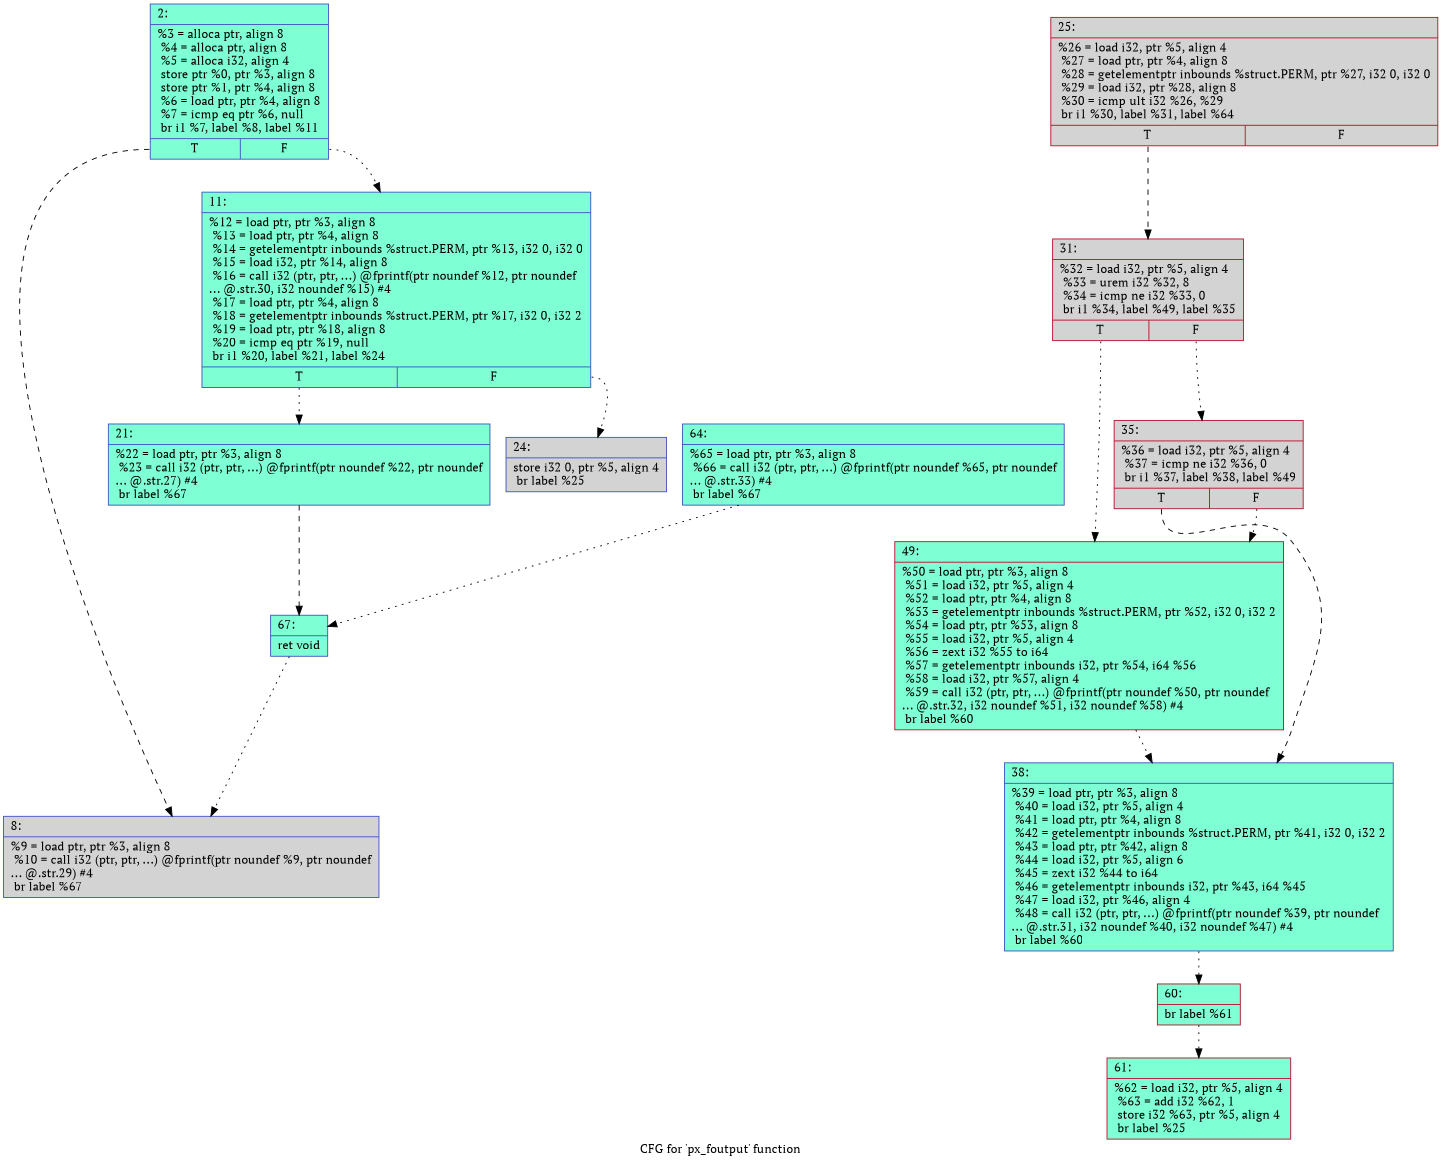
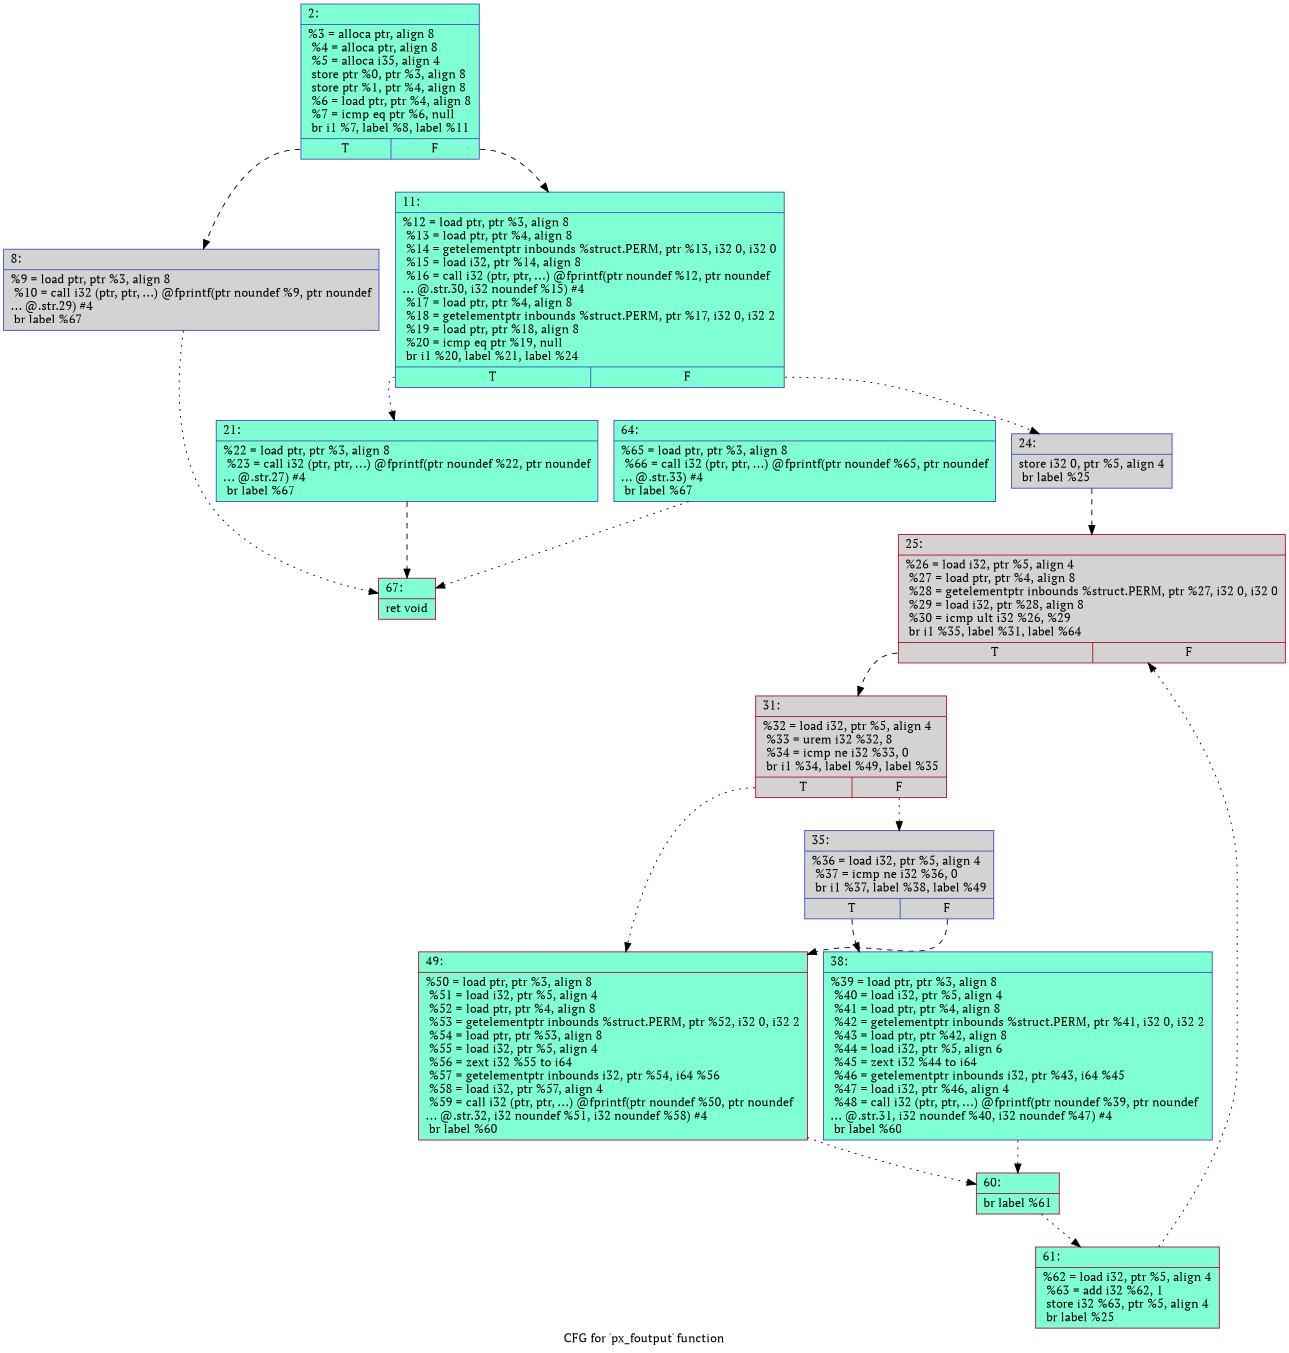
node "2:": text "%5 = alloca i32, align 4" -> "%5 = alloca i35, align 4"
node "25:": text "br i1 %30, label %31, label %64" -> "br i1 %35, label %31, label %64"
edge "2:" -> "11:": style dotted -> dashed
node "35:": color #b70d28ff -> #3d50c3ff
edge "24:" -> "25:": added
edge "35:" -> "49:": style dotted -> dashed
node "67:": color #3d50c3ff -> #b70d28ff
edge "67:" -> "8:": reversed
edge "49:" -> "38:": now "49:" -> "60:"
edge "61:" -> "25:": added
